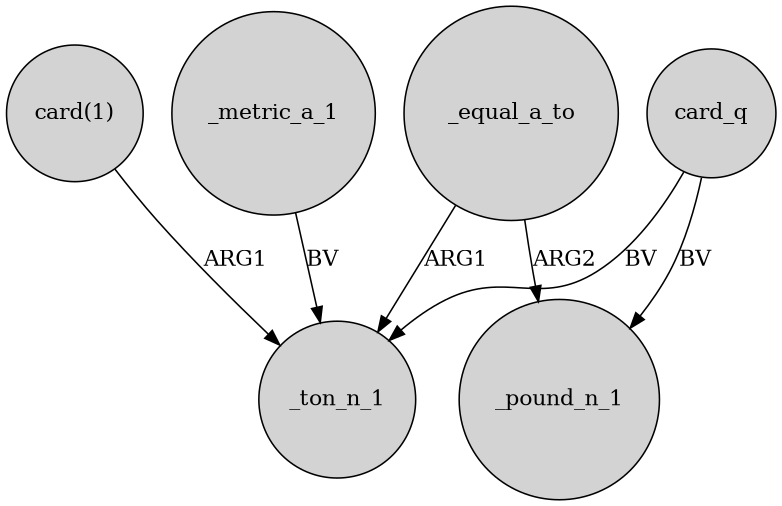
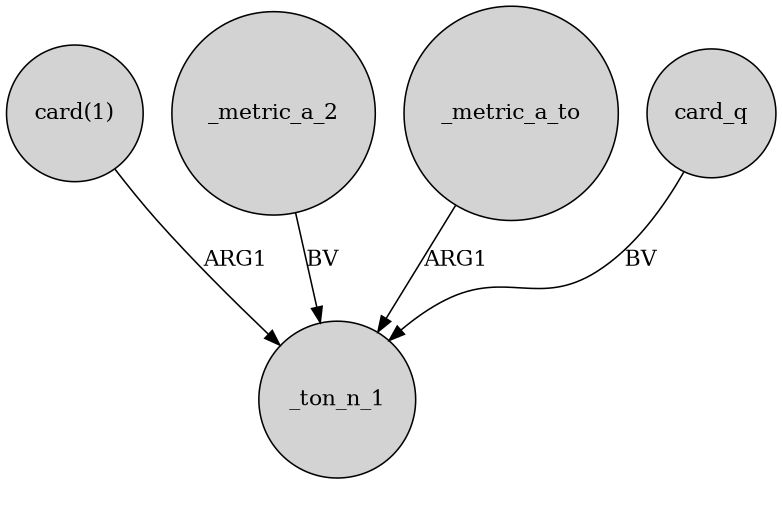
node "_metric_a_1": label "_metric_a_1" -> "_metric_a_2"
node "_equal_a_to": label "_equal_a_to" -> "_metric_a_to"
node "_pound_n_1": removed
